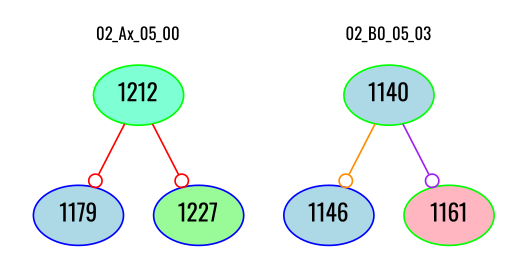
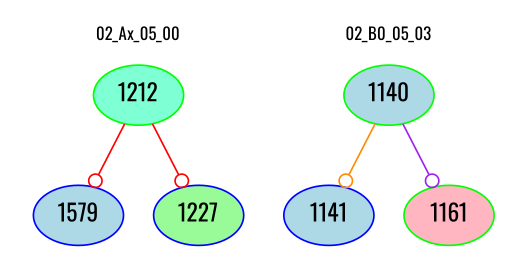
node "1179": label "1179" -> "1579"
node "1146": label "1146" -> "1141"
